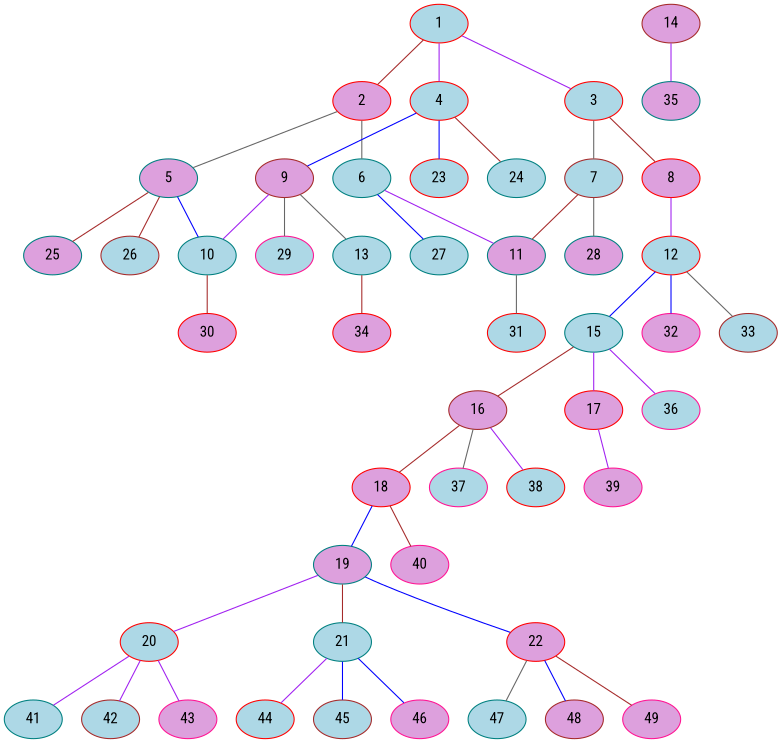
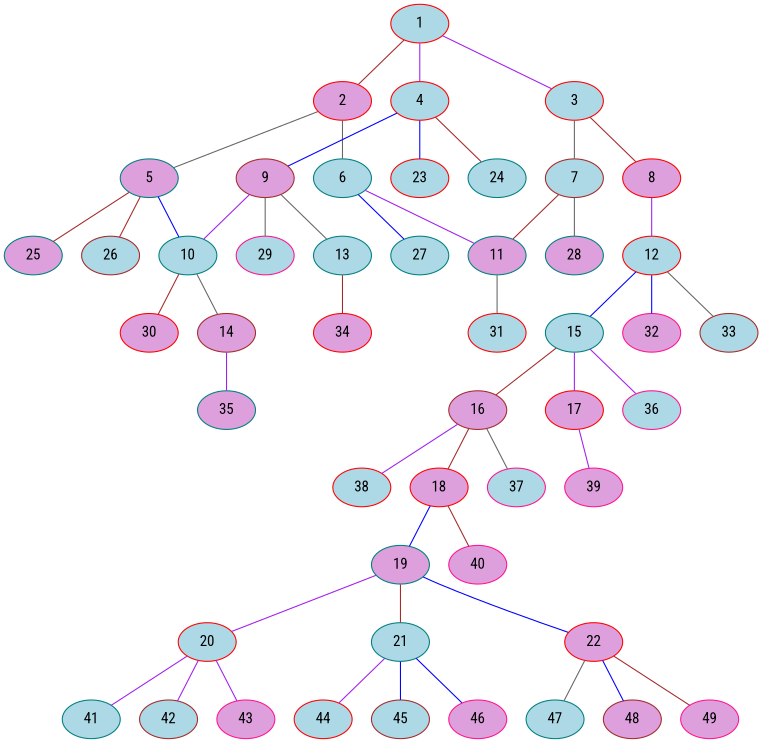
edge "10" -- "14": added
